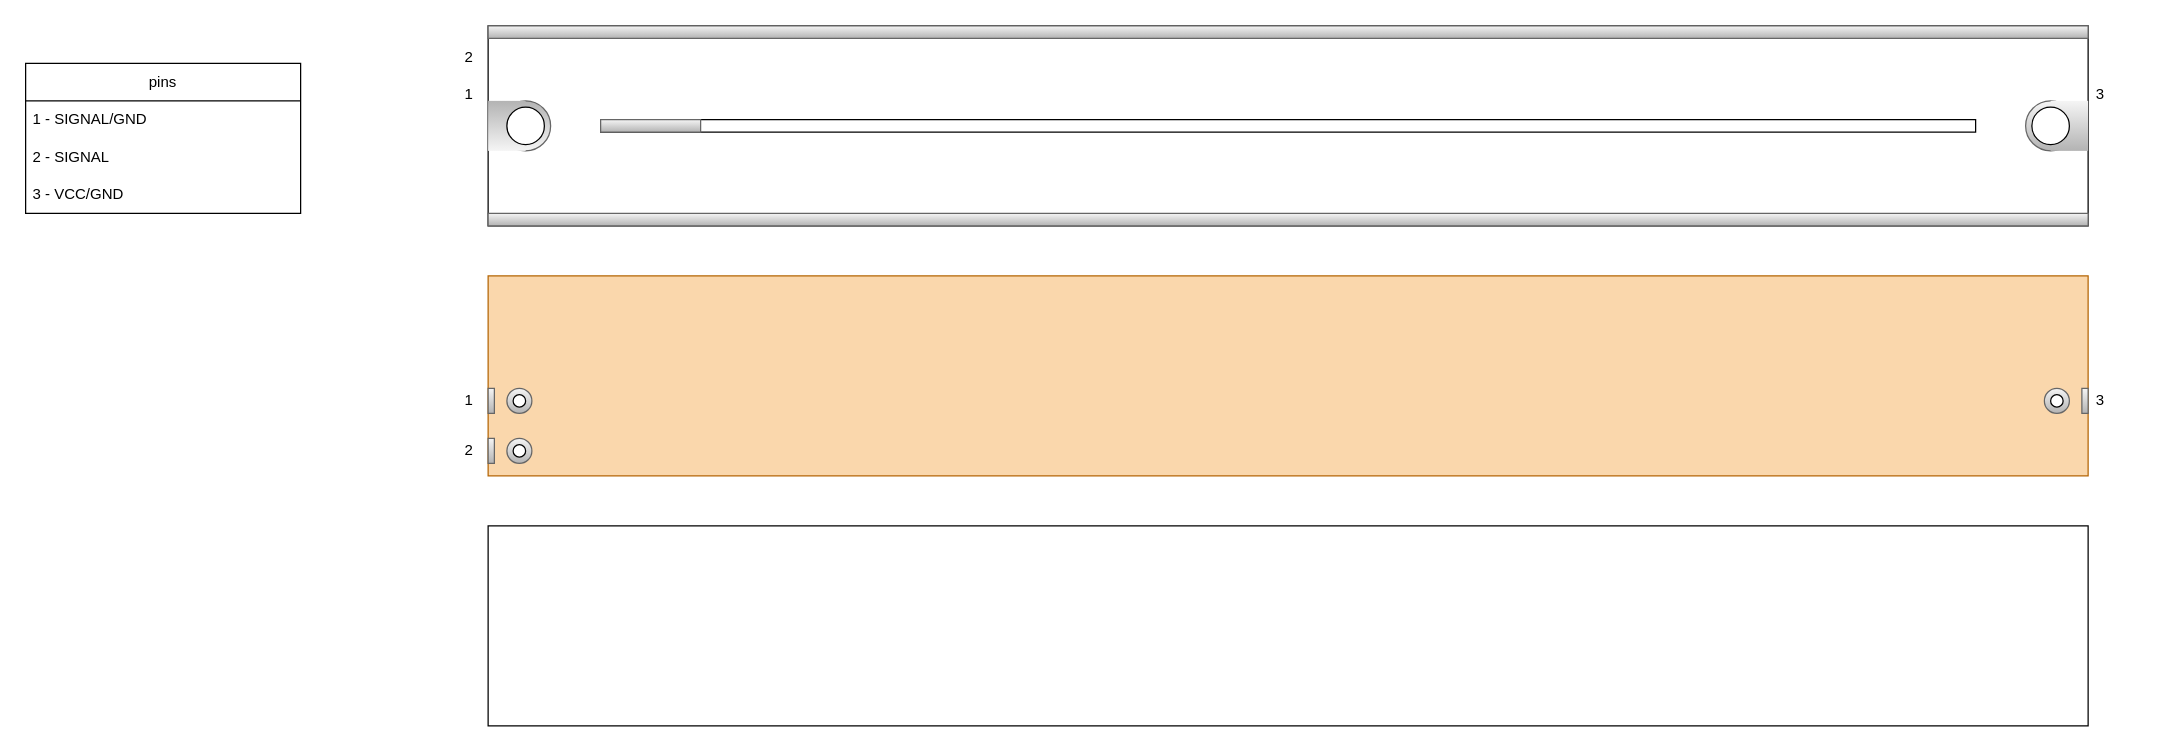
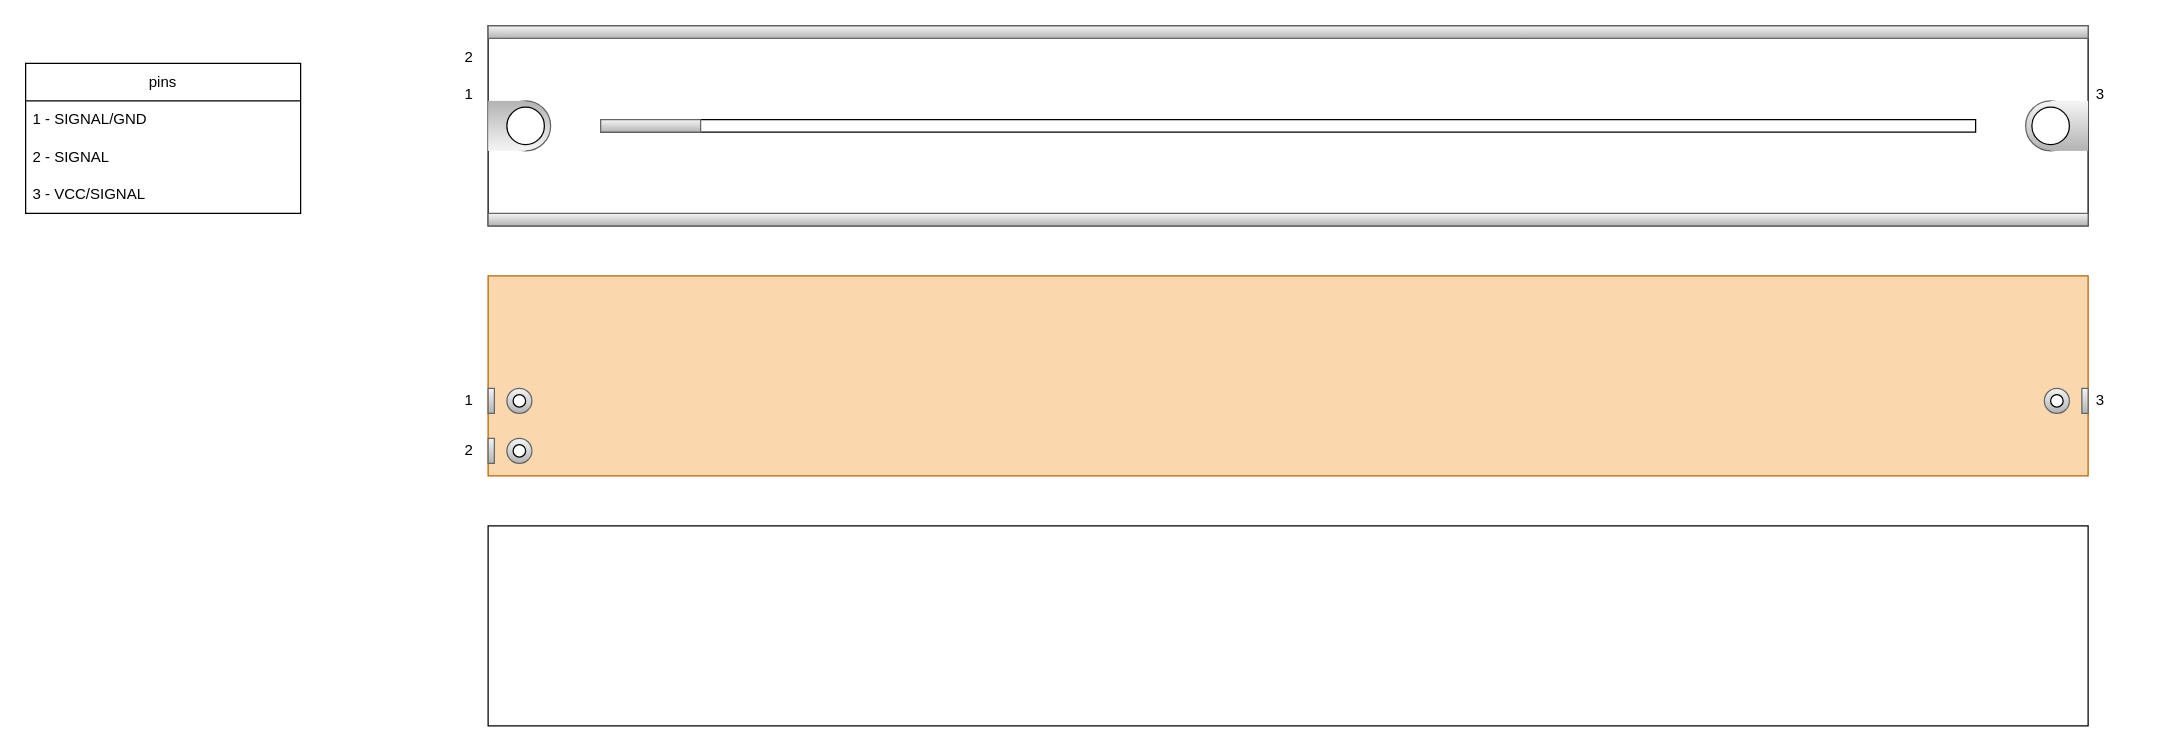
node "3 - VCC/GND": label "3 - VCC/GND" -> "3 - VCC/SIGNAL"
